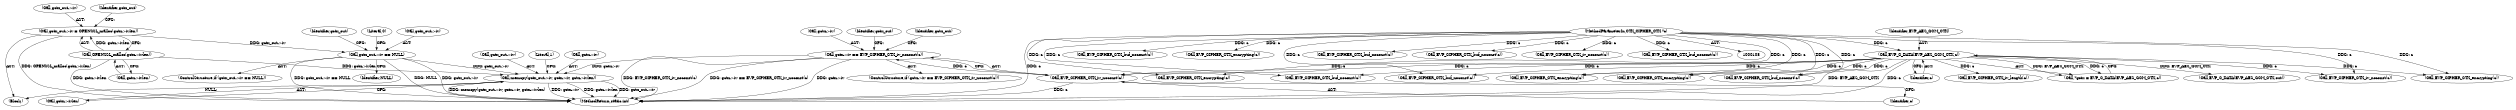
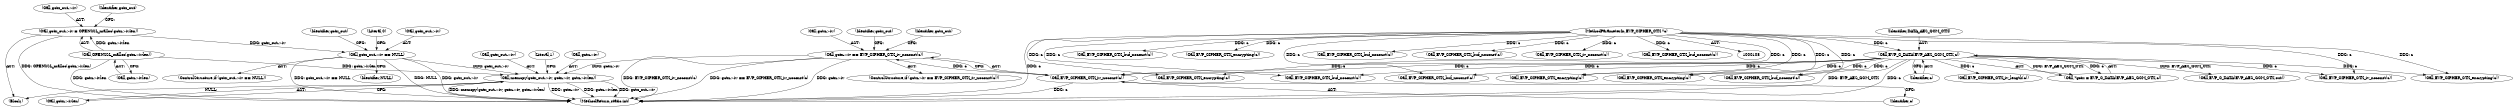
node "(MethodParameterIn,CTX_CIPHER_CTX *c)": label "(MethodParameterIn,CTX_CIPHER_CTX *c)" -> "(MethodParameterIn,EVP_CIPHER_CTX *c)"
node "(Identifier,EVP_AES_GCM_CTX)": label "(Identifier,EVP_AES_GCM_CTX)" -> "(Identifier,DATA_AES_GCM_CTX)"
edge "(Call,gctx_out->iv = OPENSSL_malloc(gctx->ivlen))" -> "(Call,OPENSSL_malloc(gctx->ivlen))": removed, label "CFG:"
edge "(Call,*gctx = EVP_C_DATA(EVP_AES_GCM_CTX,c))" -> "(Call,EVP_C_DATA(EVP_AES_GCM_CTX,c))": label "CFG: " -> "AST: "
